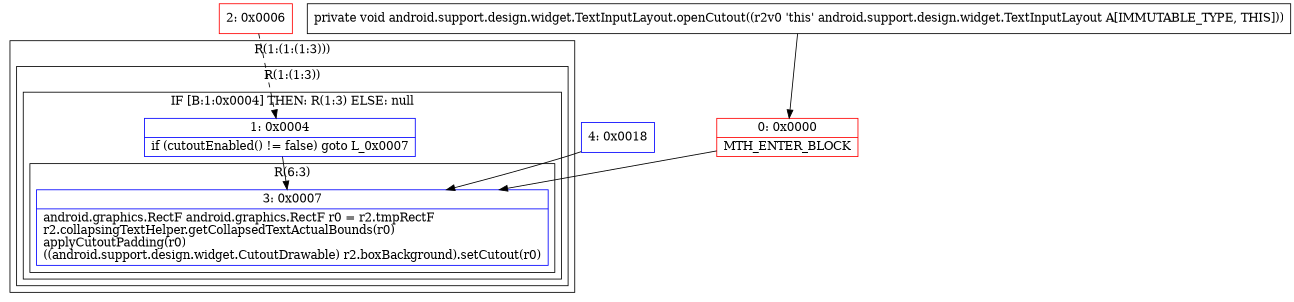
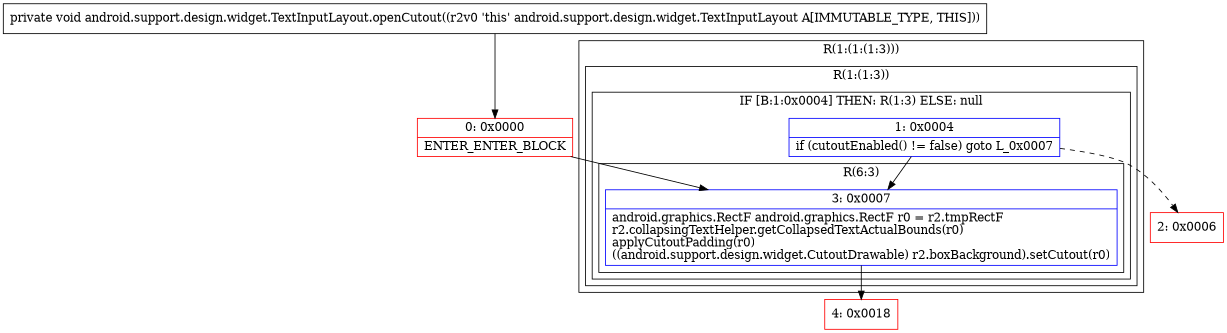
edge "2: 0x0006" -> "1: 0x0004": reversed
node "4: 0x0018": color blue -> red
node "0: 0x0000": text "MTH_ENTER_BLOCK" -> "ENTER_ENTER_BLOCK"
edge "4: 0x0018" -> "3: 0x0007": reversed
